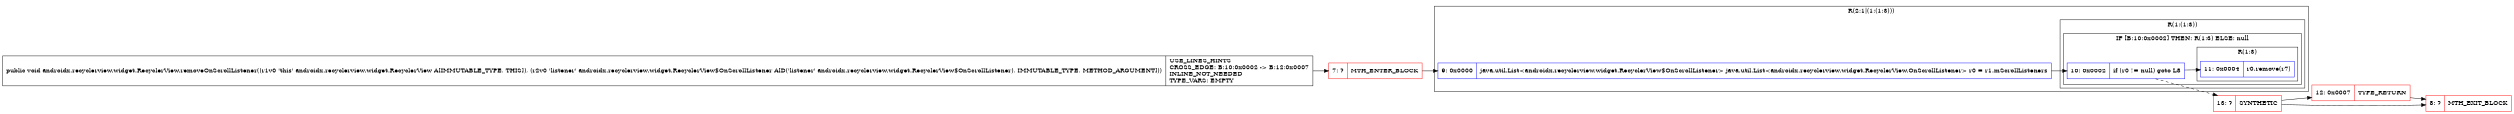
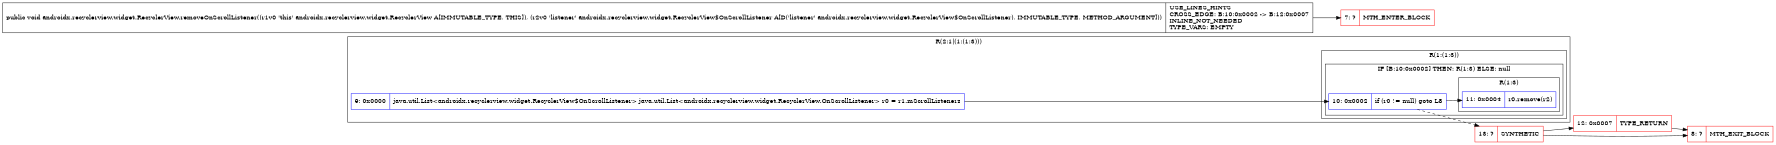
node "11: 0x0004": text "r0.remove(r7)" -> "r0.remove(r2)"
edge "7: ?" -> "9: 0x0000": removed
